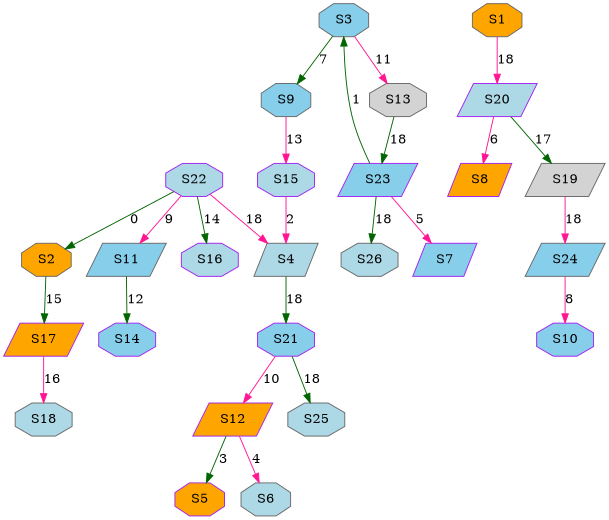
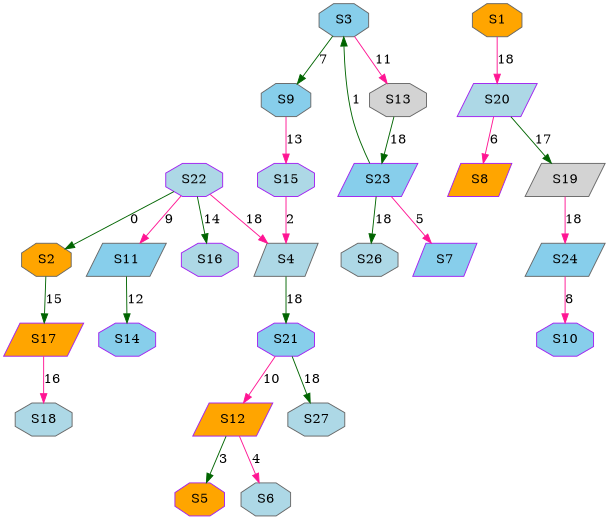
node "S25": label "S25" -> "S27"
